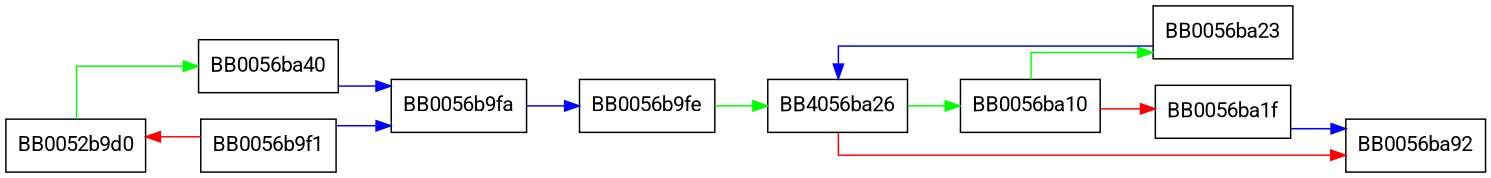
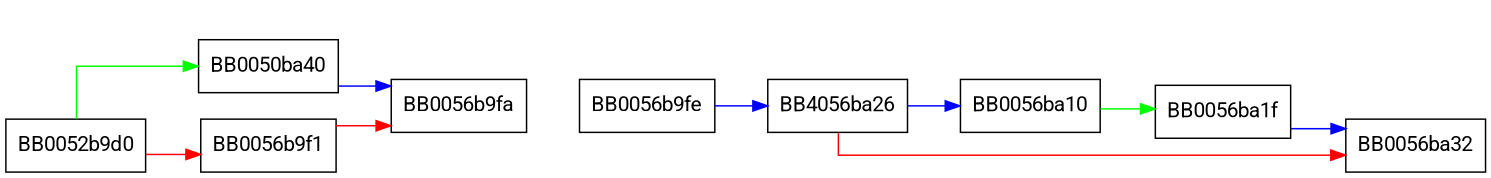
node "BB0056ba23": removed
node "BB0056ba40": label "BB0056ba40" -> "BB0050ba40"
edge "BB0056b9fa" -> "BB0056b9fe": removed
edge "BB0056b9fe" -> "BB4056ba26": color green -> blue
edge "BB4056ba26" -> "BB0056ba10": color green -> blue
edge "BB0056ba10" -> "BB0056ba1f": color red -> green
edge "BB0056b9f1" -> "BB0056b9fa": color blue -> red
edge "BB0056b9f1" -> "BB0052b9d0": reversed
node "BB0056ba92": label "BB0056ba92" -> "BB0056ba32"
